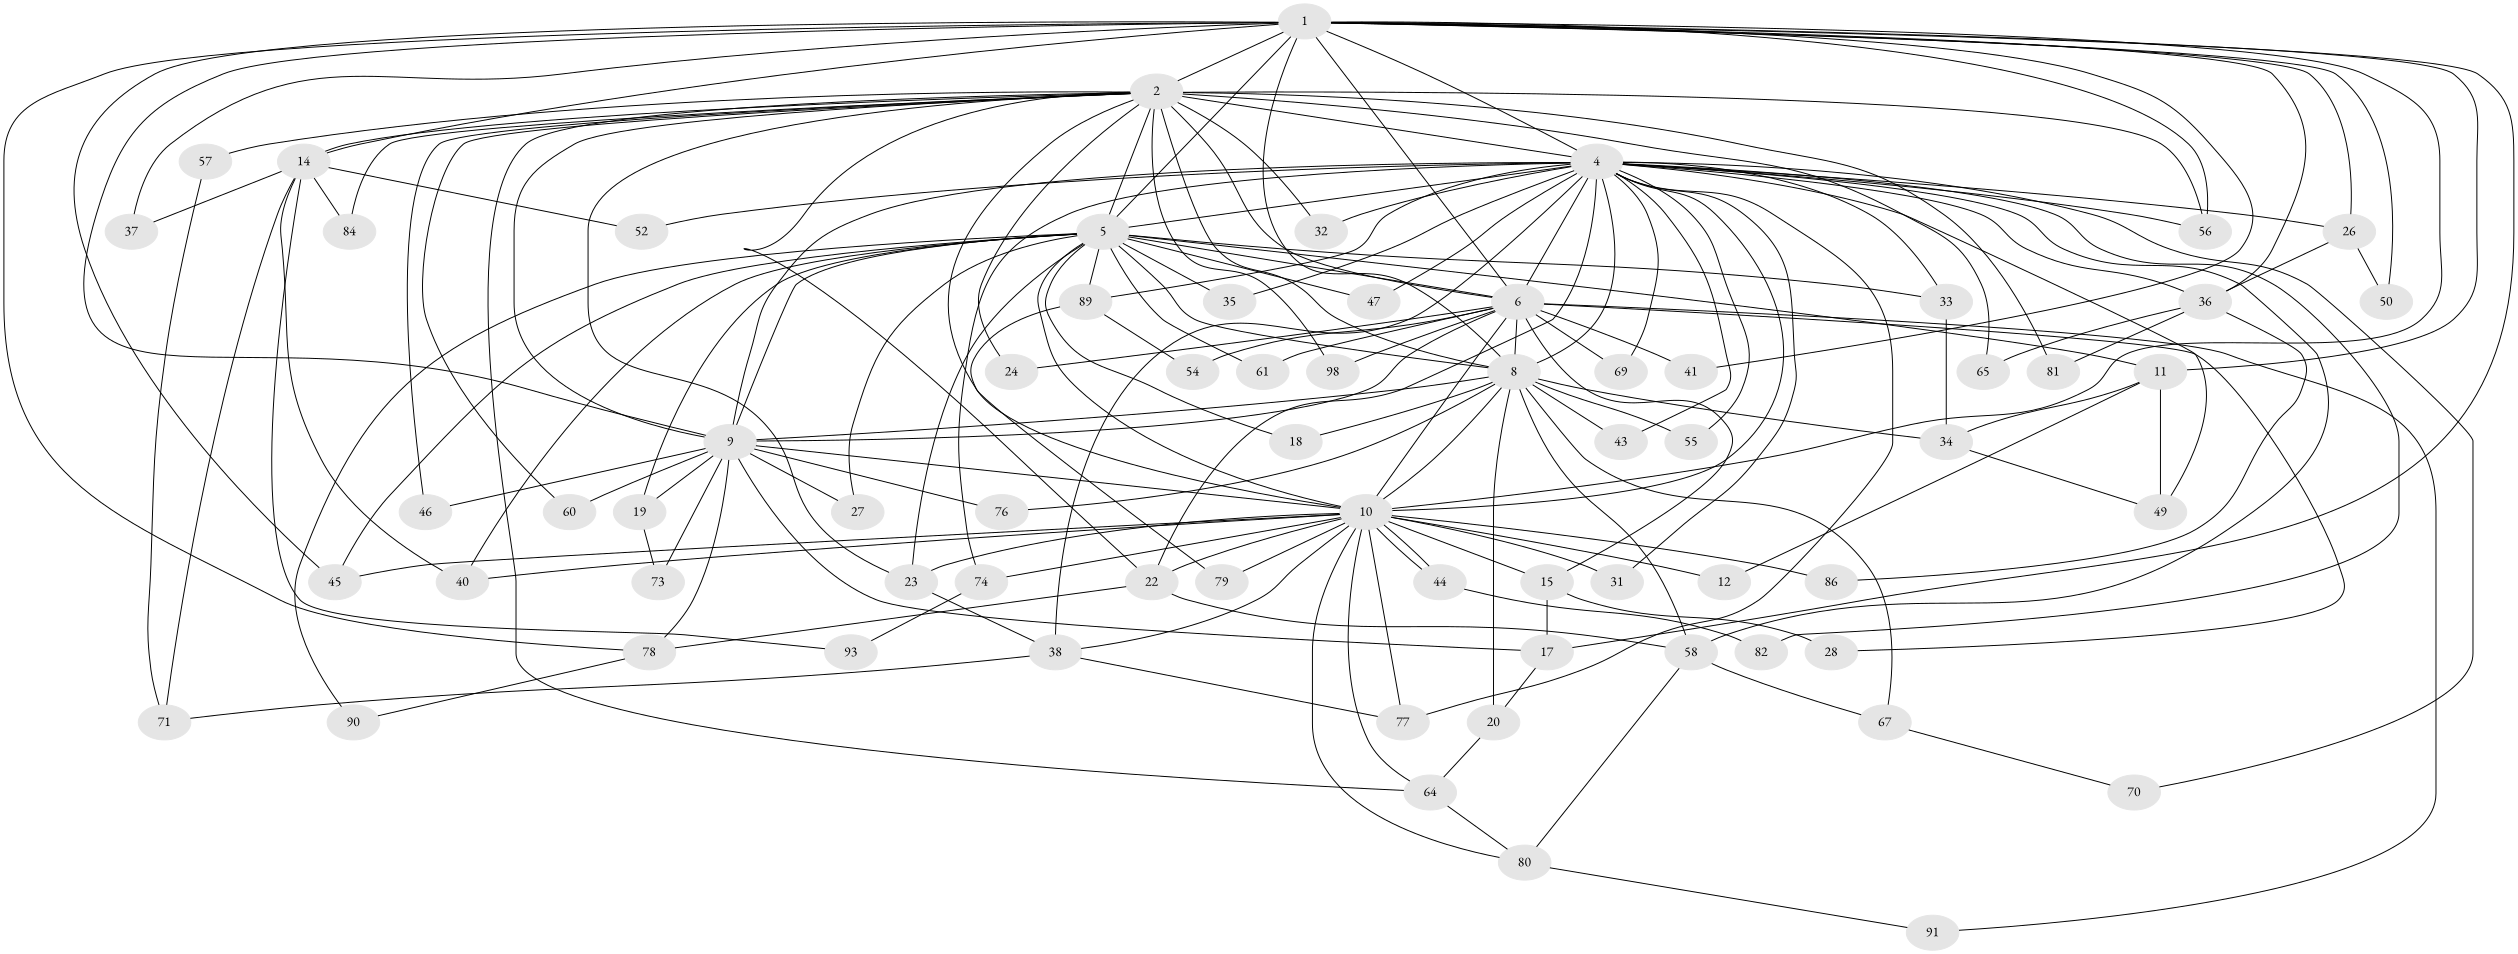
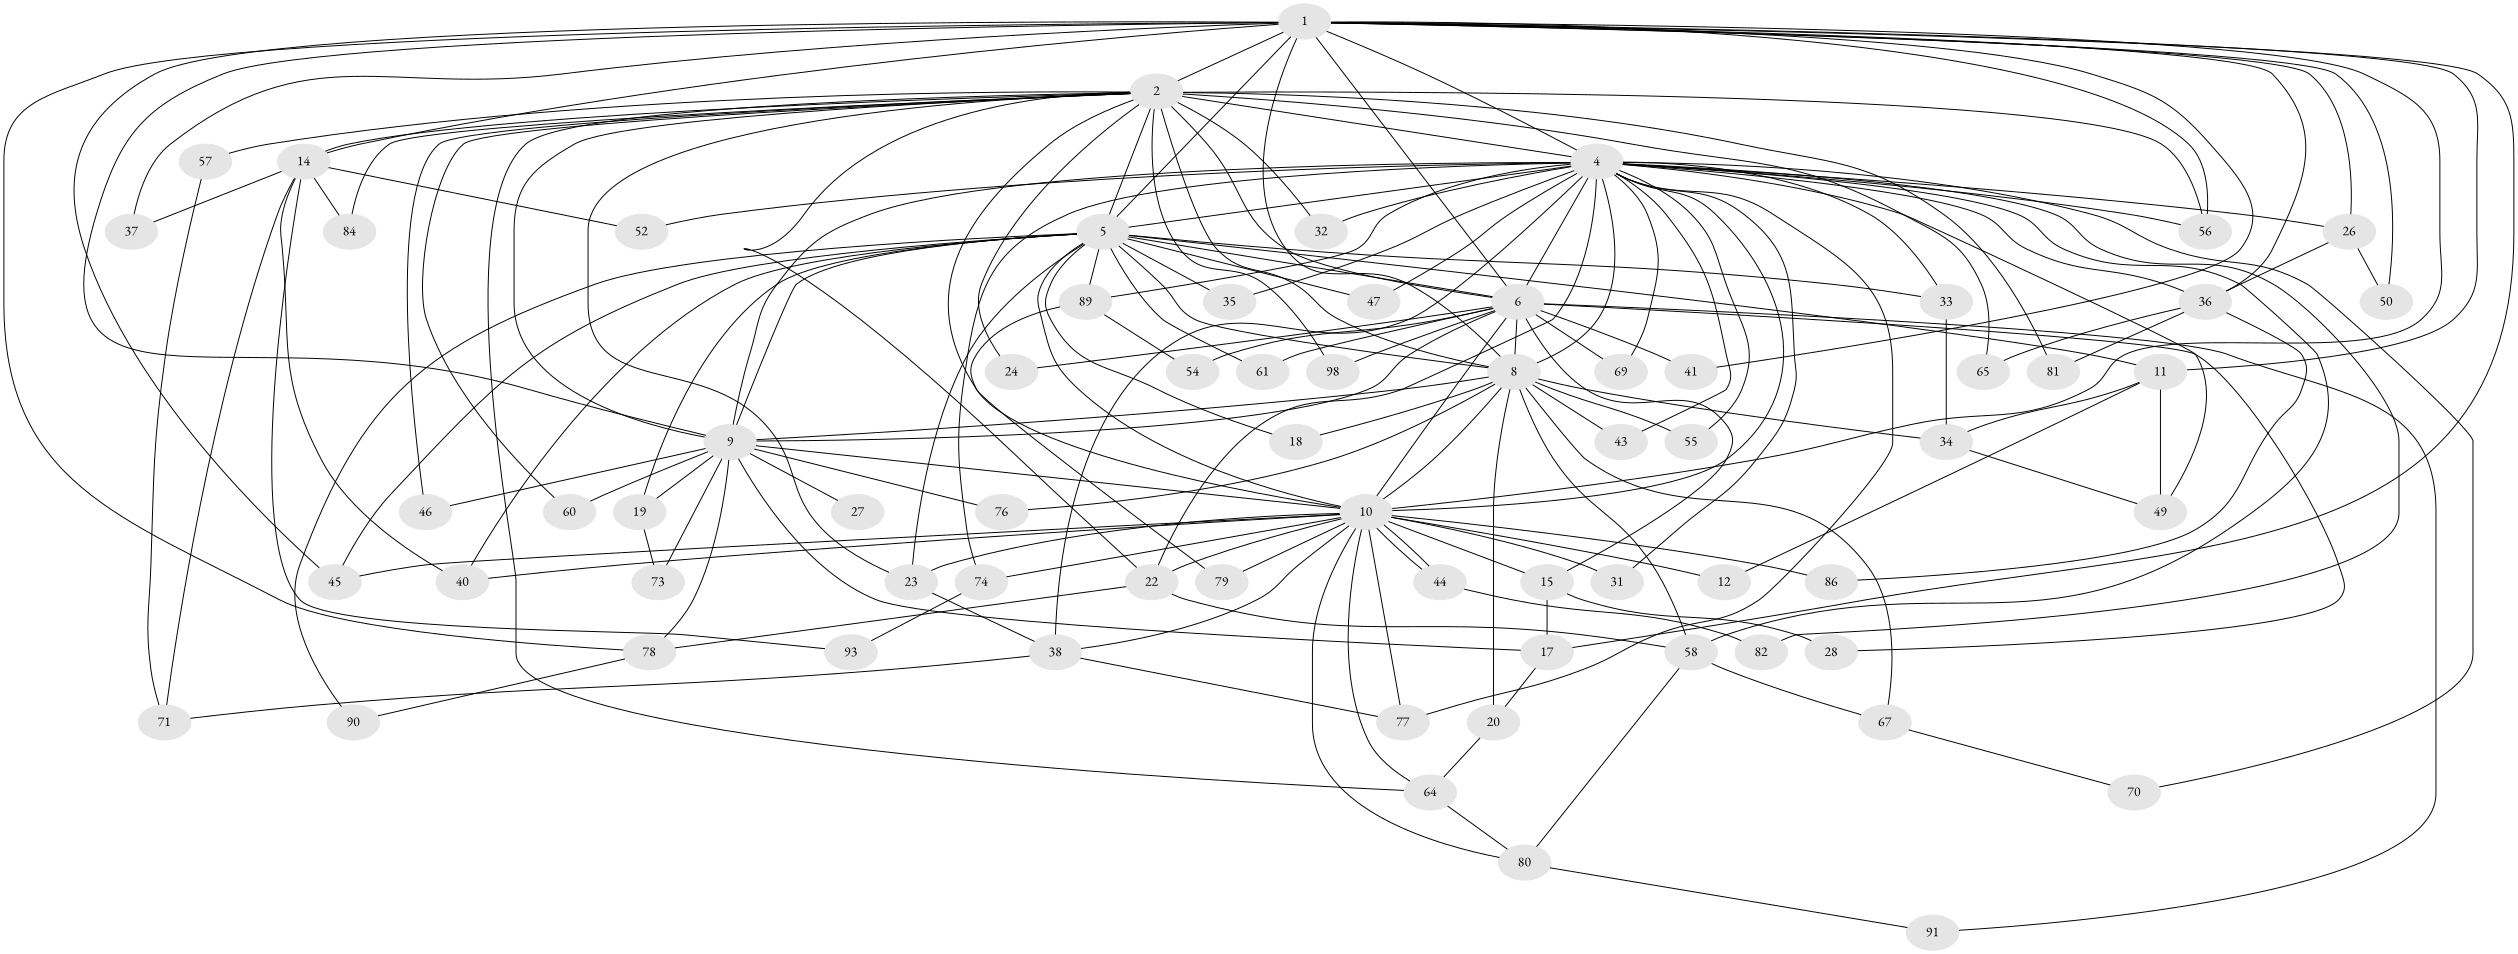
edge "5" -- "27": removed
